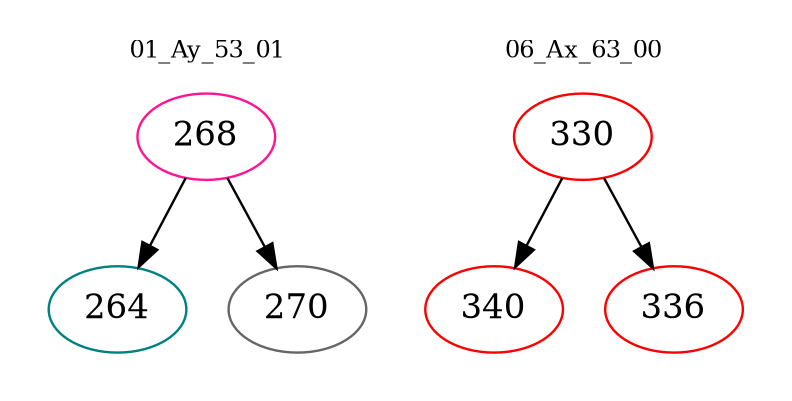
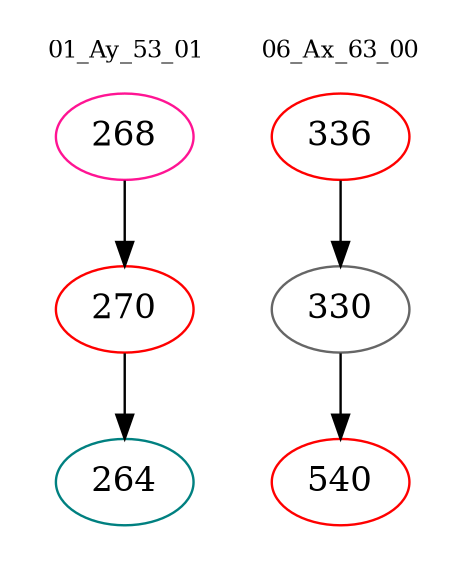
node "330": color red -> gray40
edge "268" -> "264": now "270" -> "264"
edge "330" -> "336": reversed
node "270": color gray40 -> red
node "340": label "340" -> "540"
